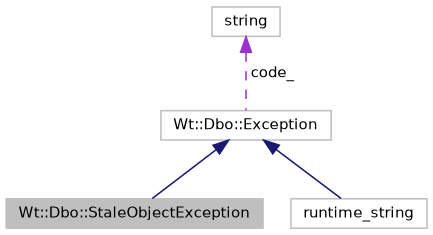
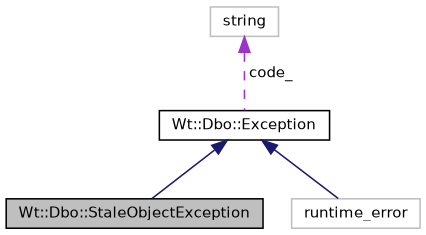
node "Wt::Dbo::Exception": color grey75 -> black
node "Wt::Dbo::StaleObjectException": color grey75 -> black
node "runtime_string": label "runtime_string" -> "runtime_error"
